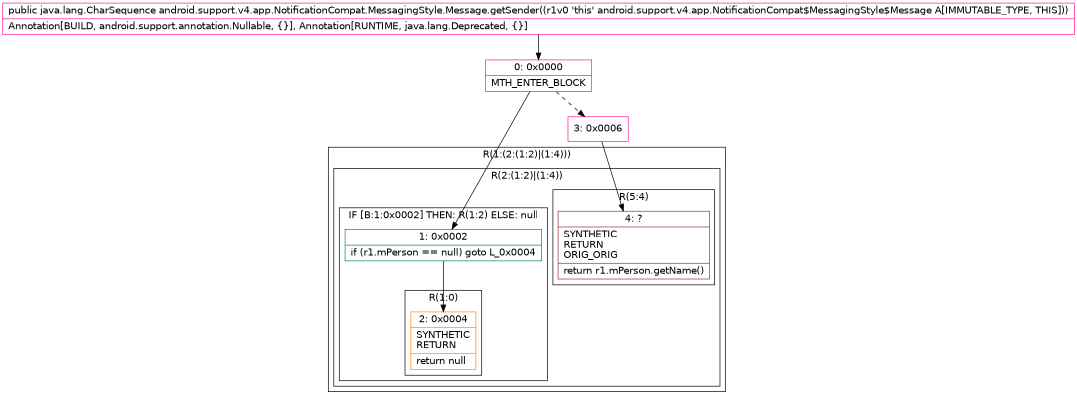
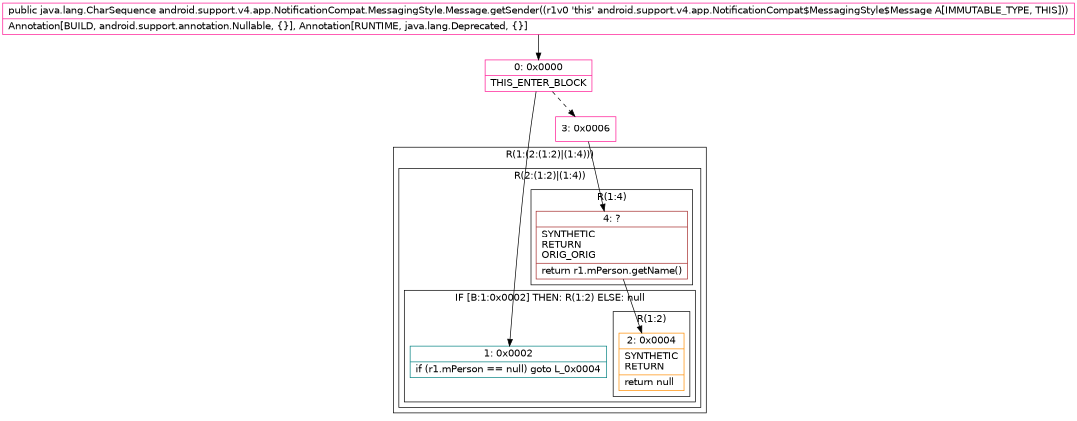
node "0: 0x0000": text "MTH_ENTER_BLOCK" -> "THIS_ENTER_BLOCK"
cluster "R(5:4)": label "R(5:4)" -> "R(1:4)"
edge "1: 0x0002" -> "2: 0x0004": now "4: ?" -> "2: 0x0004"
cluster "R(1:0)": label "R(1:0)" -> "R(1:2)"
